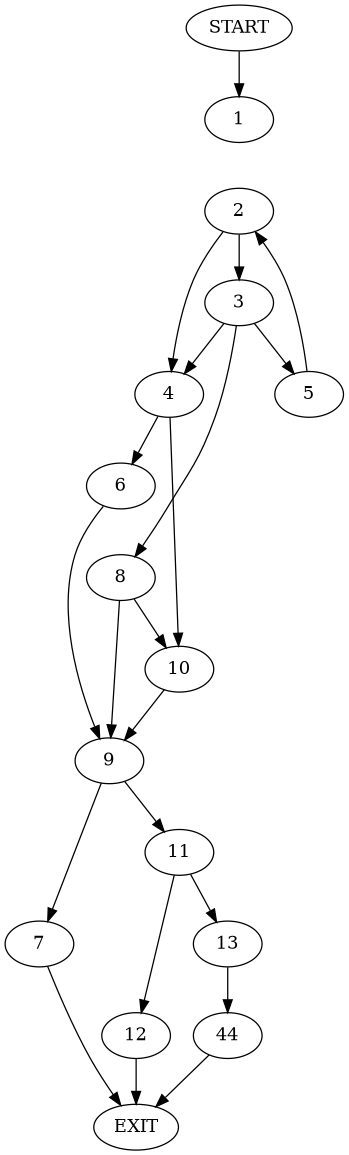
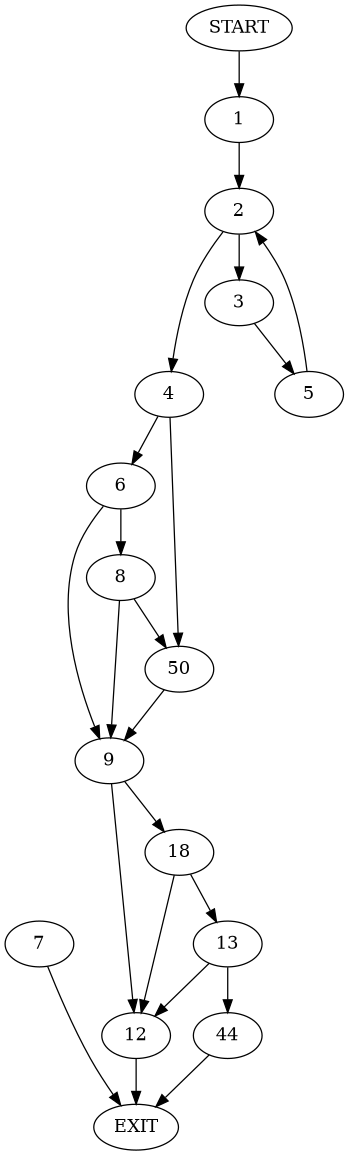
edge "1" -> "2": added
edge "3" -> "4": removed
edge "3" -> "8": now "6" -> "8"
node "10": label "10" -> "50"
edge "9" -> "7": now "9" -> "12"
node "11": label "11" -> "18"
edge "13" -> "12": added
